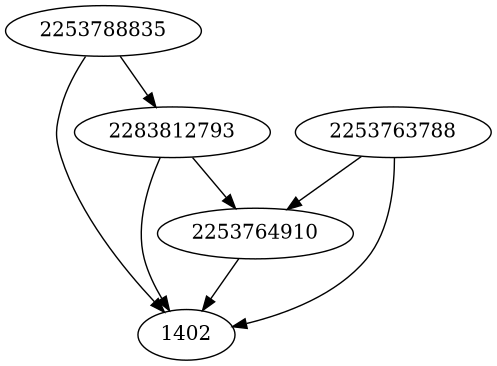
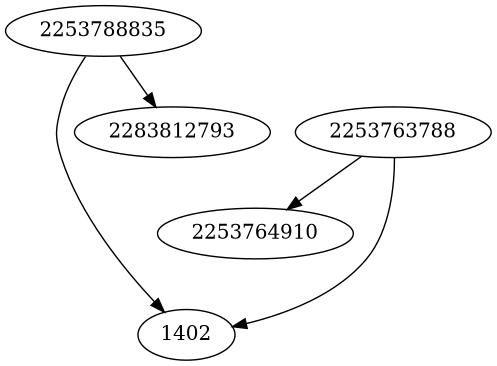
edge "2283812793" -> "2253764910": removed
edge "2283812793" -> "1402": removed
edge "2253764910" -> "1402": removed
